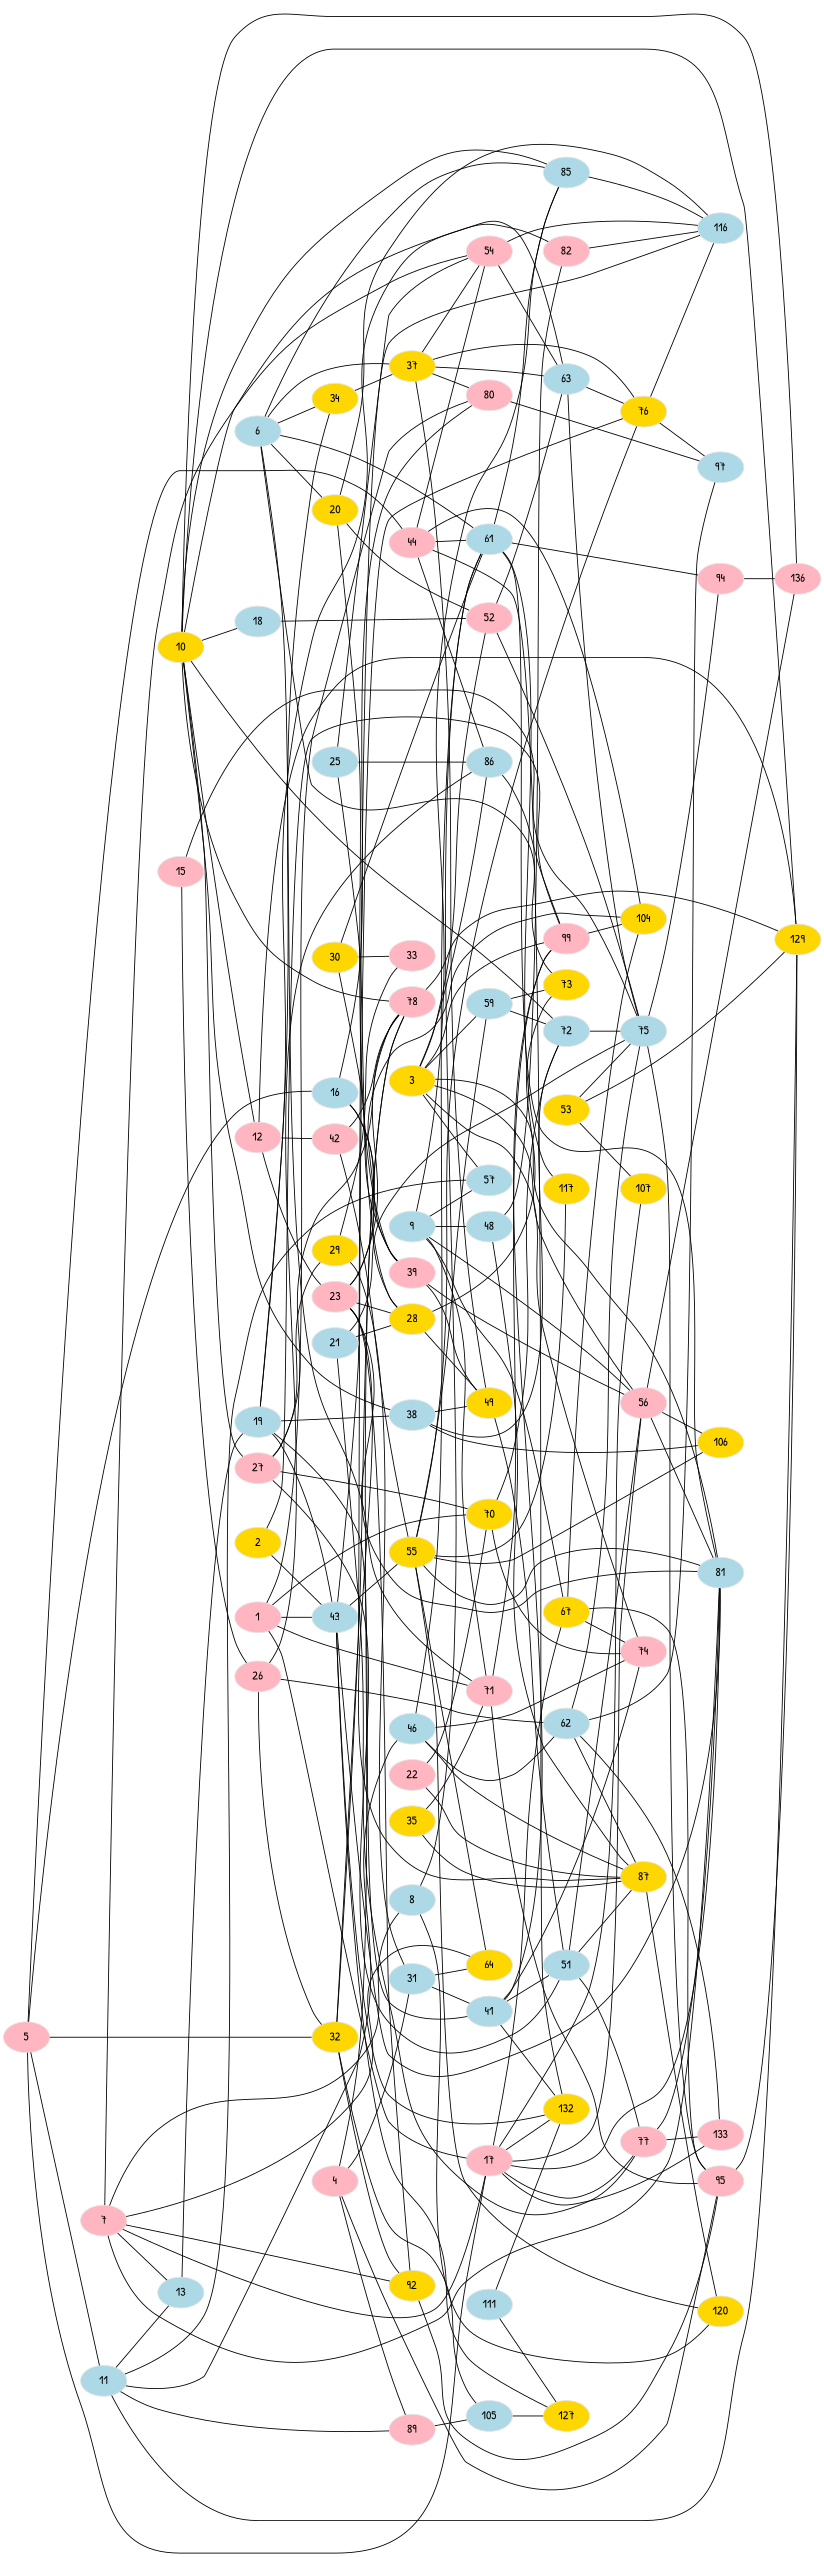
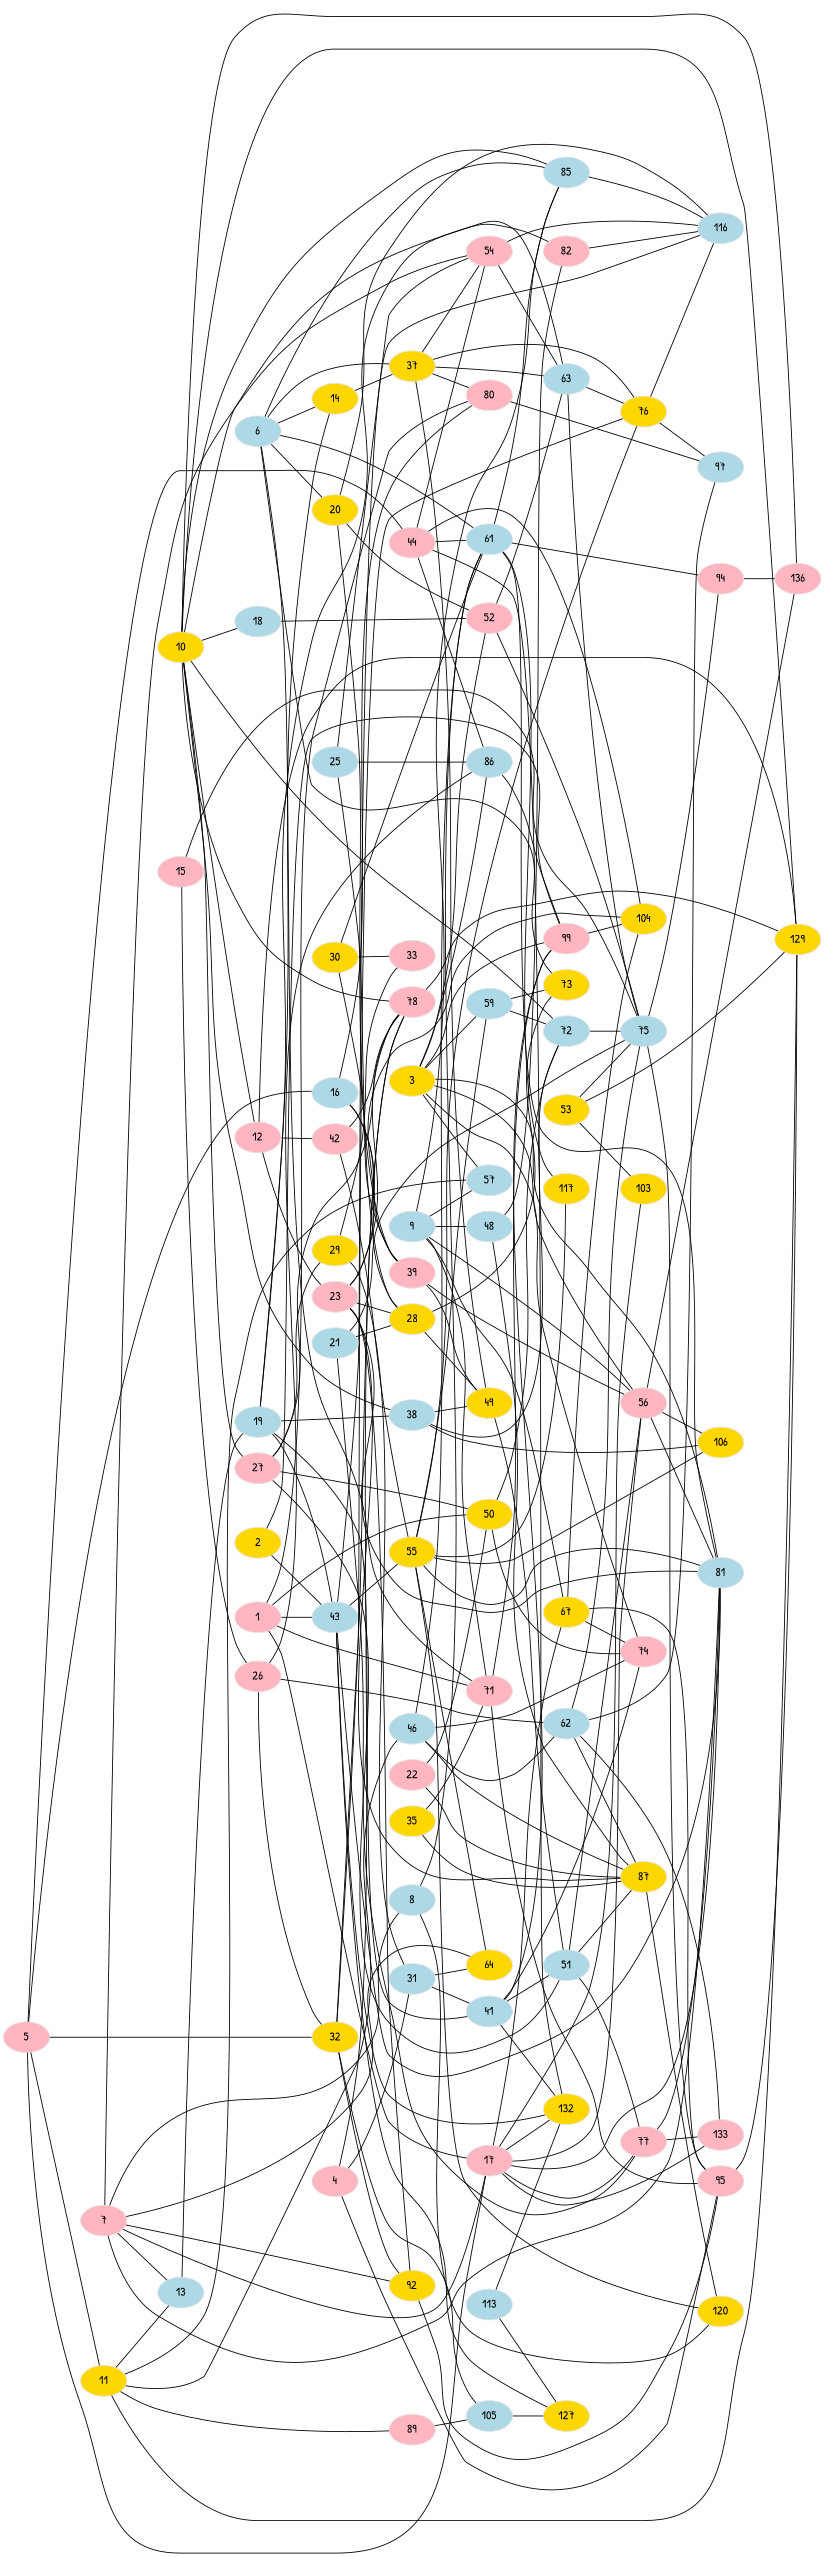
node "34": label "34" -> "14"
node "107": label "107" -> "103"
node "70": label "70" -> "50"
node "111": label "111" -> "113"
edge "4" -- "89": removed
node "11": fillcolor lightblue -> gold
